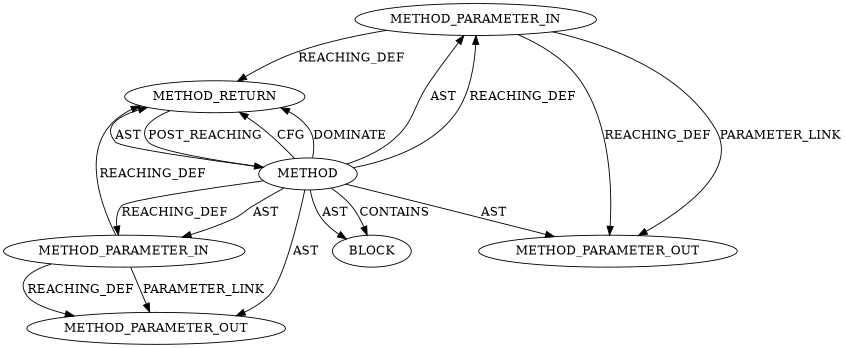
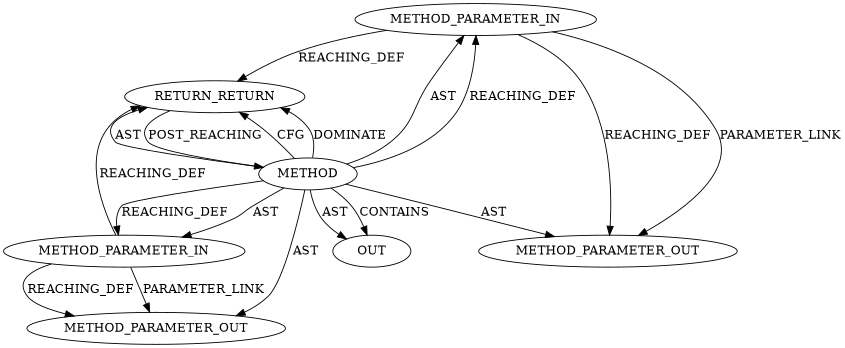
node "METHOD_RETURN": label "METHOD_RETURN" -> "RETURN_RETURN"
node "BLOCK": label "BLOCK" -> "OUT"
